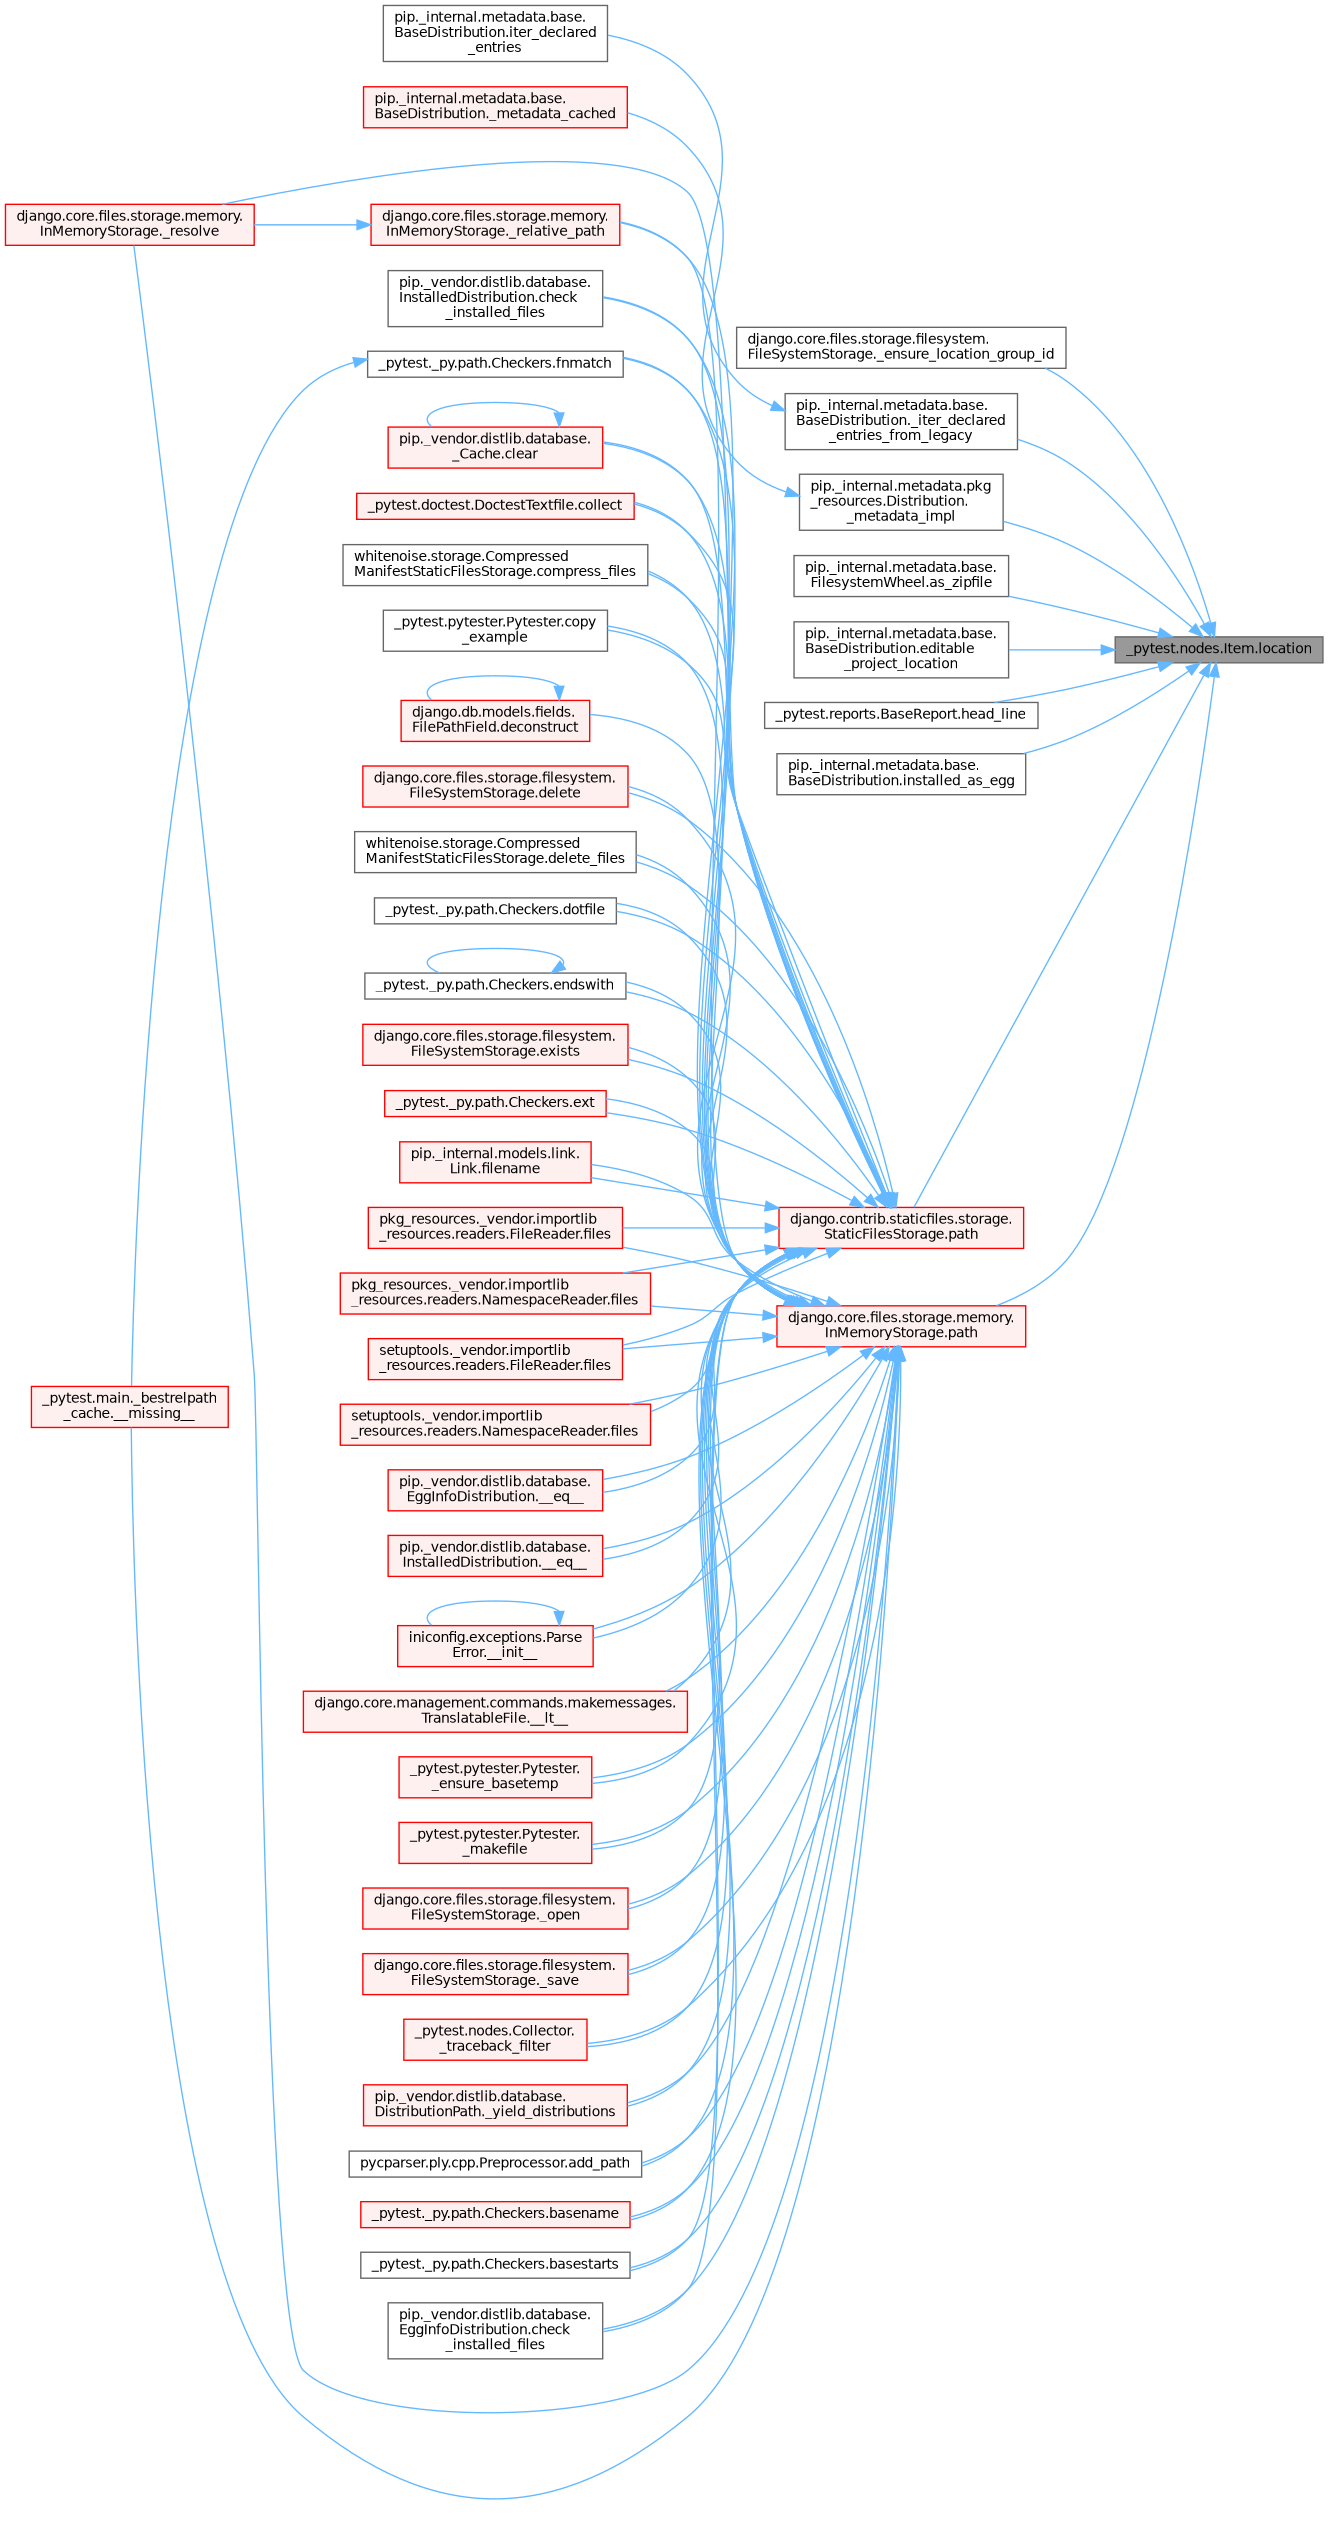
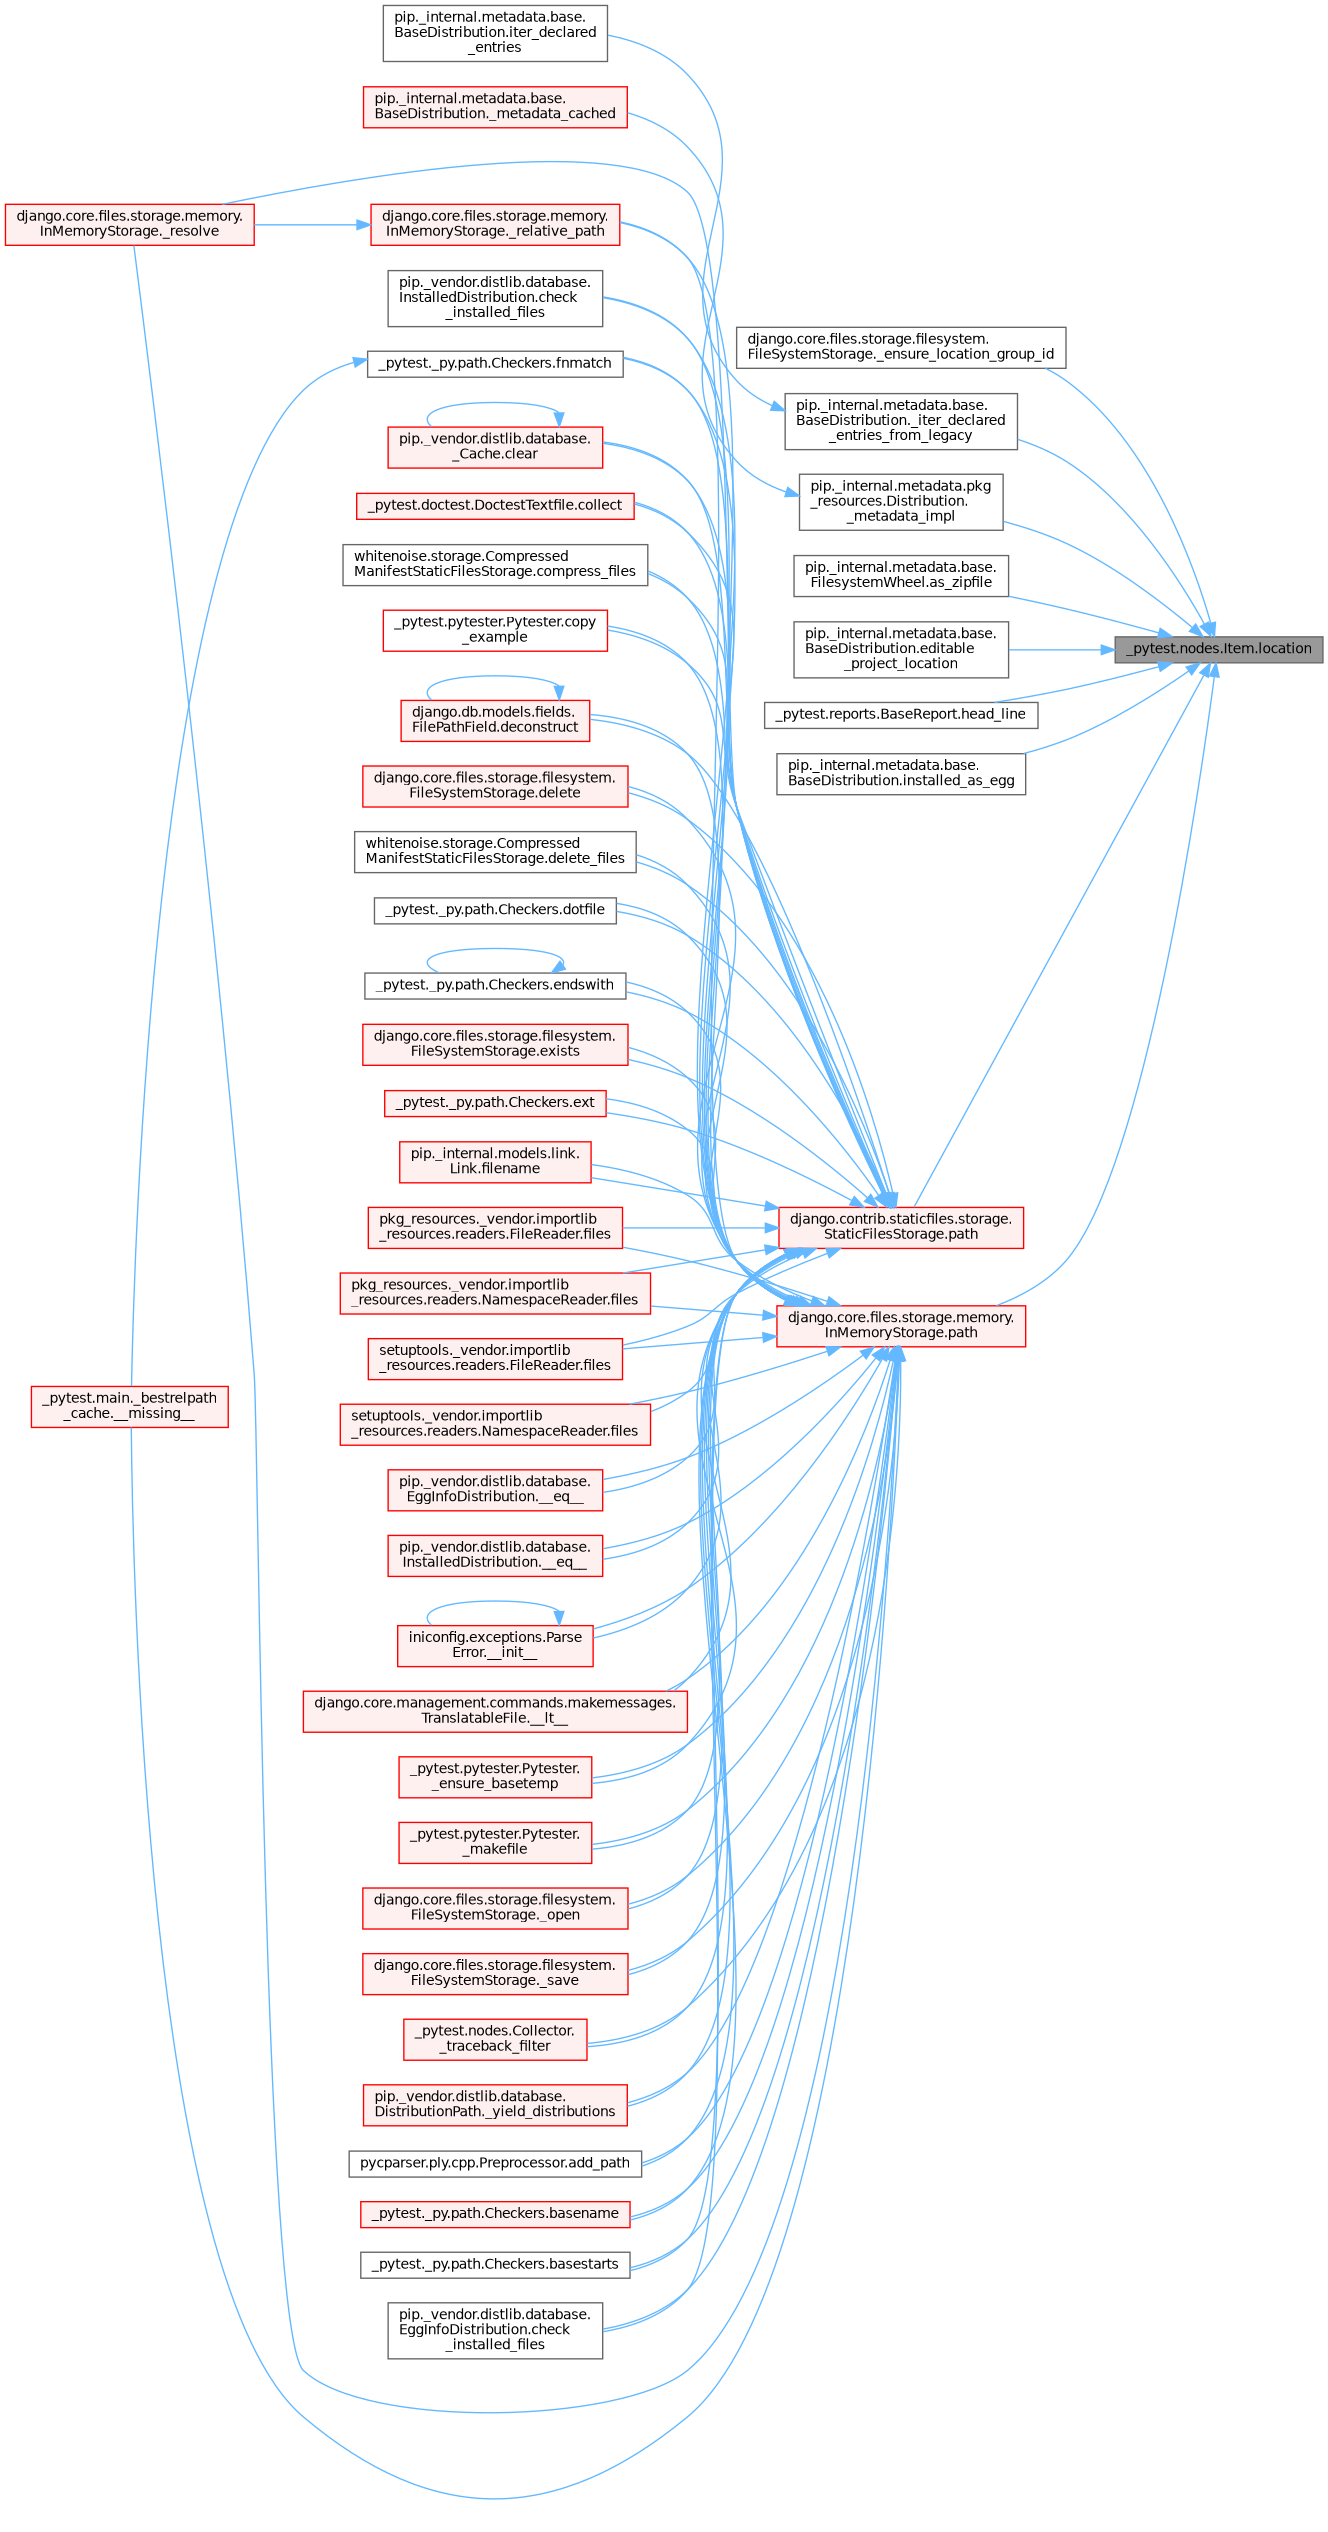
node "_pytest.pytester.Pytester.copy _example": color grey40 -> red
edge "django.db.models.fields. FilePathField.deconstruct" -> "django.contrib.staticfiles.storage. StaticFilesStorage.path": added
